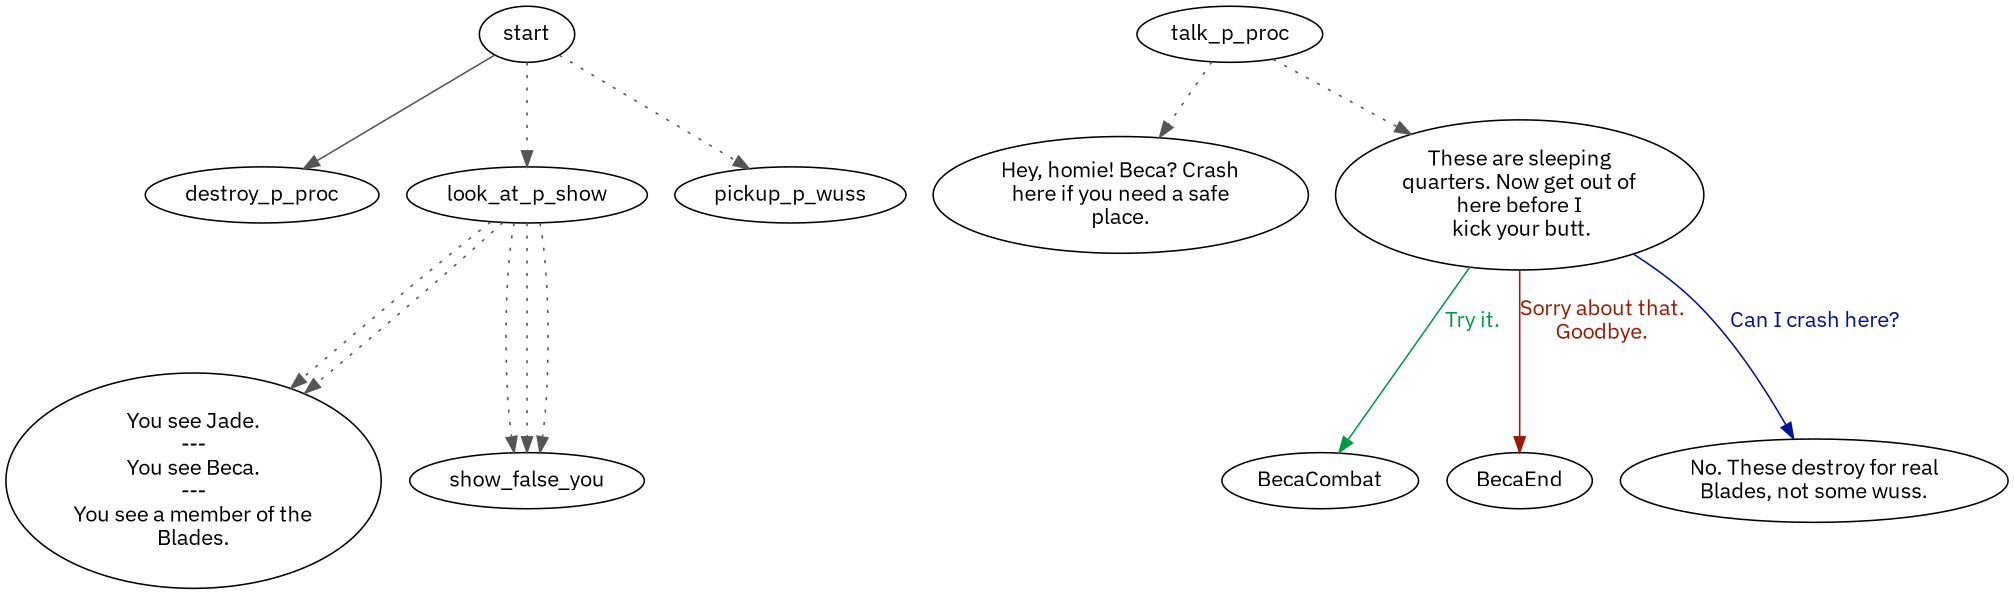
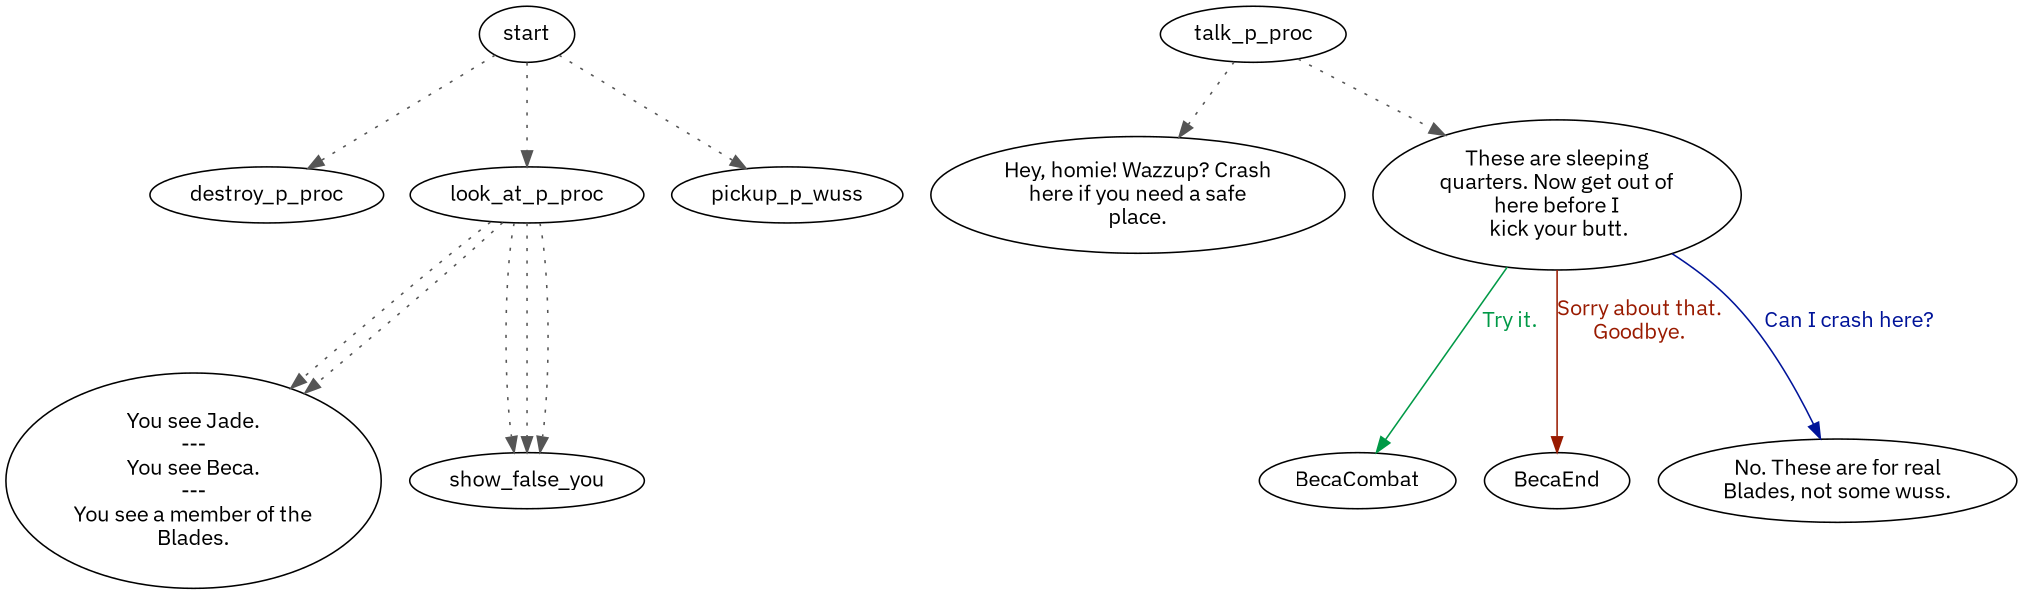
edge "start" -> "destroy_p_proc": style solid -> dotted
node "look_at_p_show": label "look_at_p_show" -> "look_at_p_proc"
node "Hey, homie! Beca? Crash here if you need a safe place.": label "Hey, homie! Beca? Crash here if you need a safe place." -> "Hey, homie! Wazzup? Crash here if you need a safe place."
node "No. These destroy for real Blades, not some wuss.": label "No. These destroy for real Blades, not some wuss." -> "No. These are for real Blades, not some wuss."
